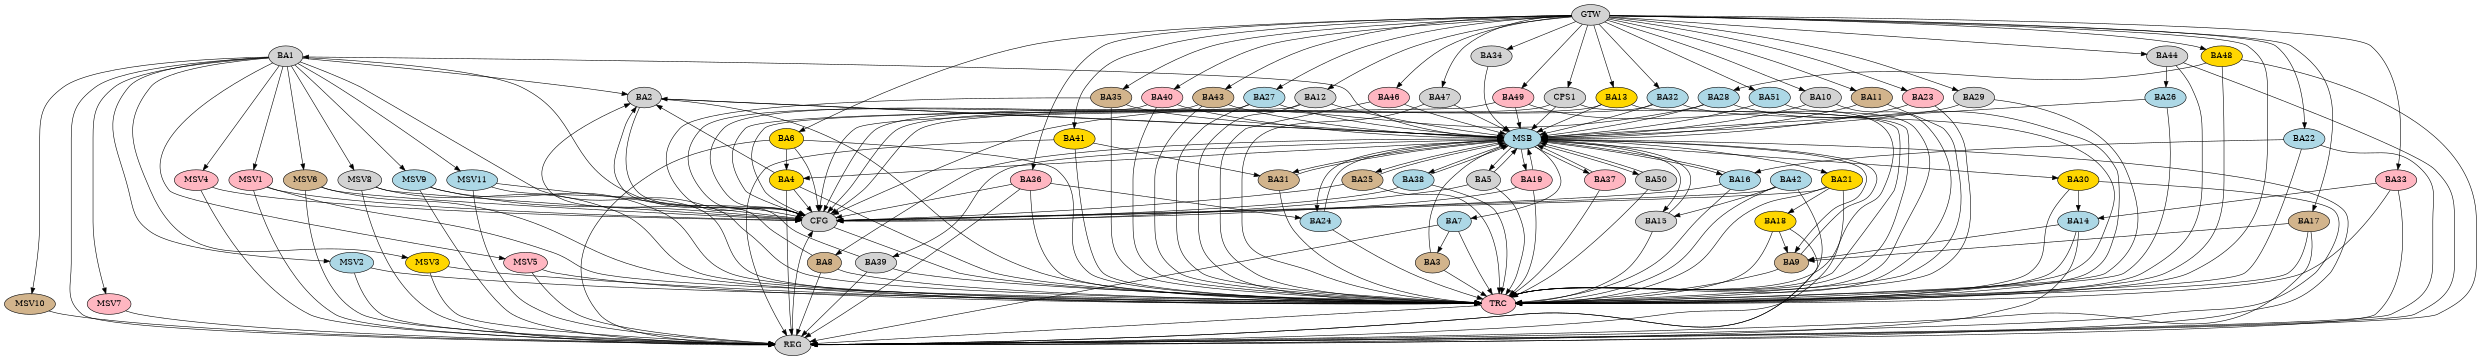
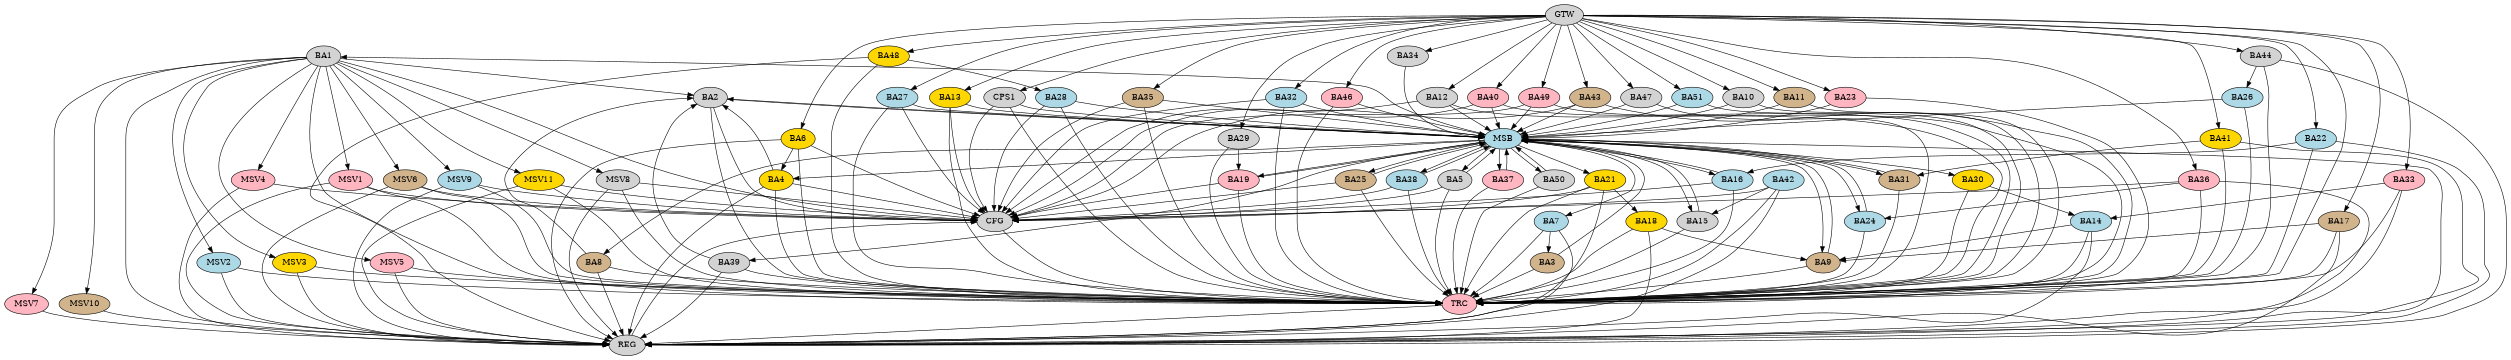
edge "BA29" -> "MSB": now "BA29" -> "BA19"
node "MSV11": fillcolor lightblue -> gold
edge "BA30" -> "REG": removed
